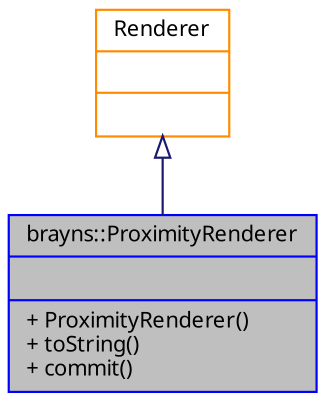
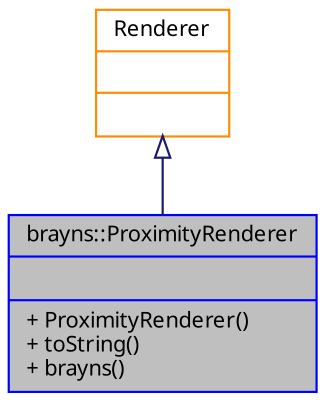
node "brayns::ProximityRenderer": text "+ commit()" -> "+ brayns()"
